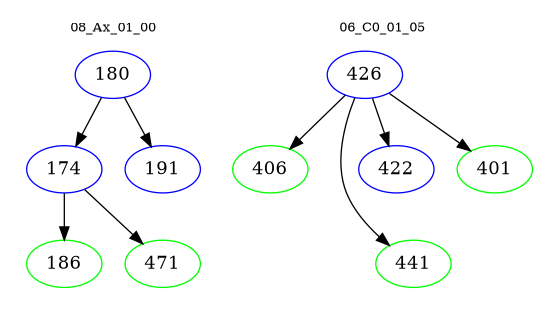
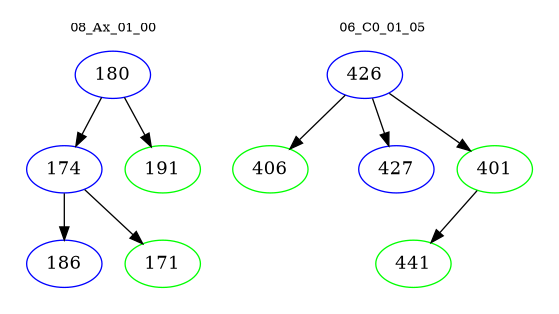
node "191": color blue -> green
node "422": label "422" -> "427"
edge "426" -> "441": now "401" -> "441"
node "186": color green -> blue
node "471": label "471" -> "171"
